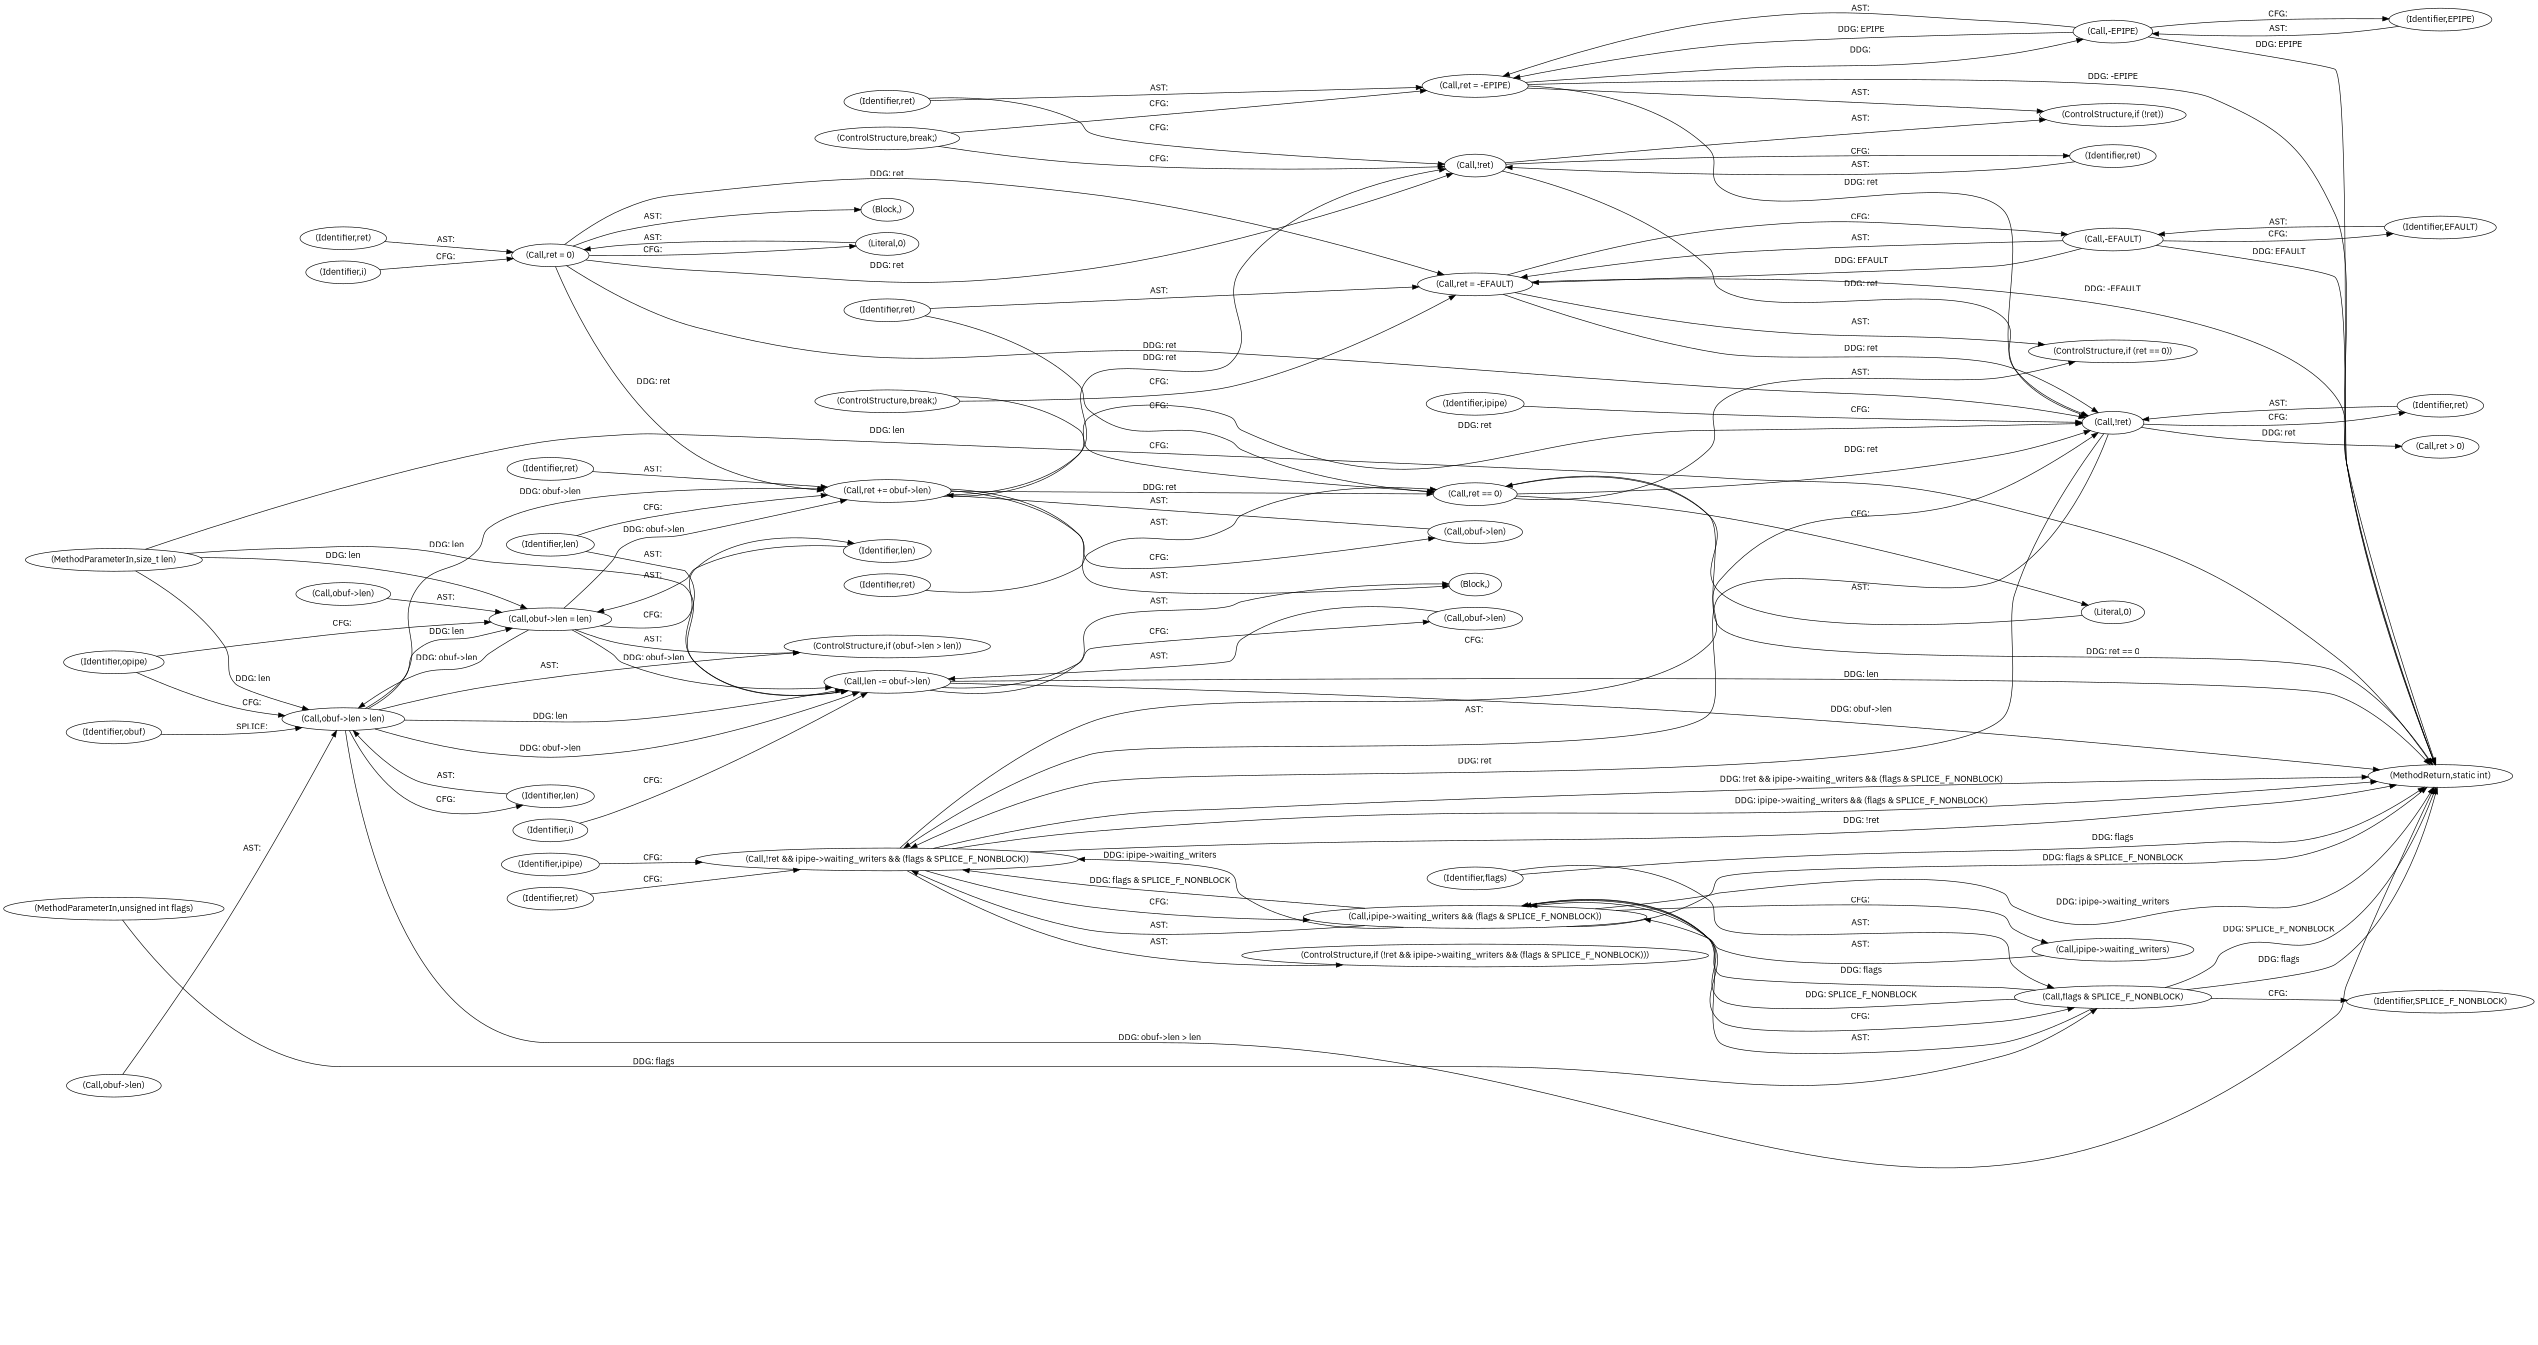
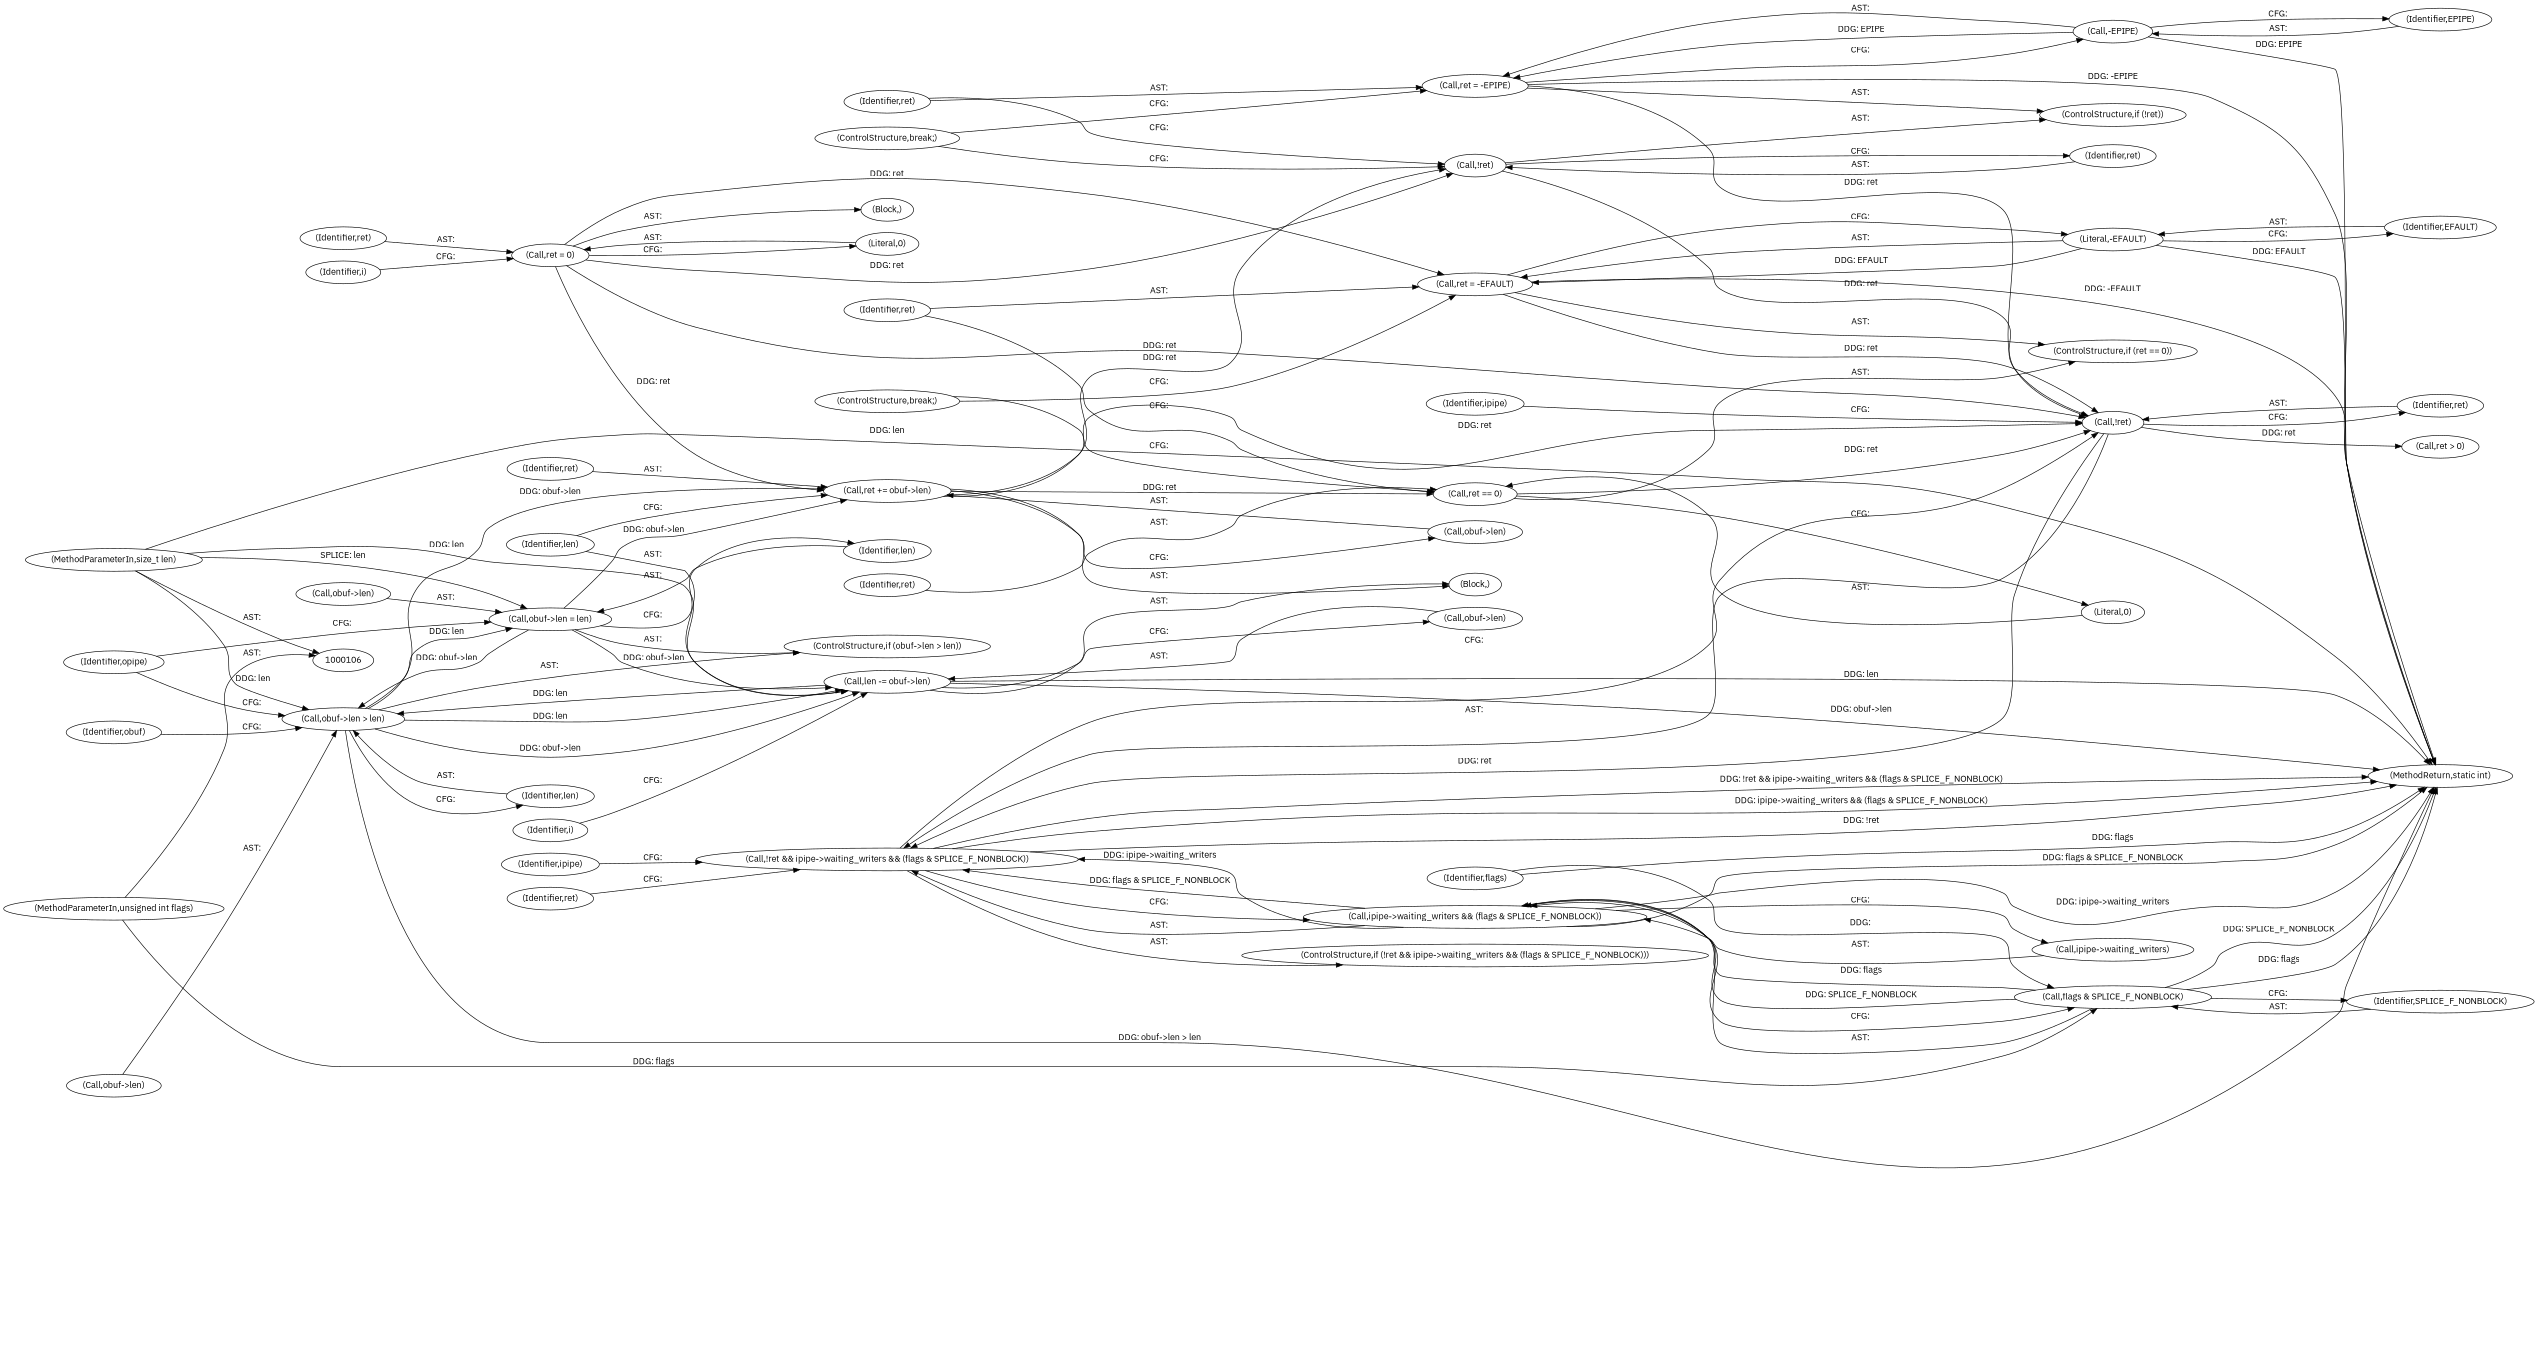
edge "(Call,ret = -EPIPE)" -> "(Call,-EPIPE)": label "DDG: " -> "CFG: "
node "(Call,-EFAULT)": label "(Call,-EFAULT)" -> "(Literal,-EFAULT)"
edge "(MethodParameterIn,size_t len)" -> "(Call,obuf->len = len)": label "DDG: len" -> "SPLICE: len"
edge "(Call,ret == 0)" -> "(MethodReturn,static int)": removed, label "DDG: ret == 0"
node "1000106": added
edge "(Call,len -= obuf->len)" -> "(Call,obuf->len > len)": added, label "DDG: len"
edge "(Identifier,obuf)" -> "(Call,obuf->len > len)": label "SPLICE: " -> "CFG: "
edge "(Identifier,flags)" -> "(Call,flags & SPLICE_F_NONBLOCK)": label "AST: " -> "DDG: "
edge "(Identifier,SPLICE_F_NONBLOCK)" -> "(Call,flags & SPLICE_F_NONBLOCK)": added, label "AST:"
